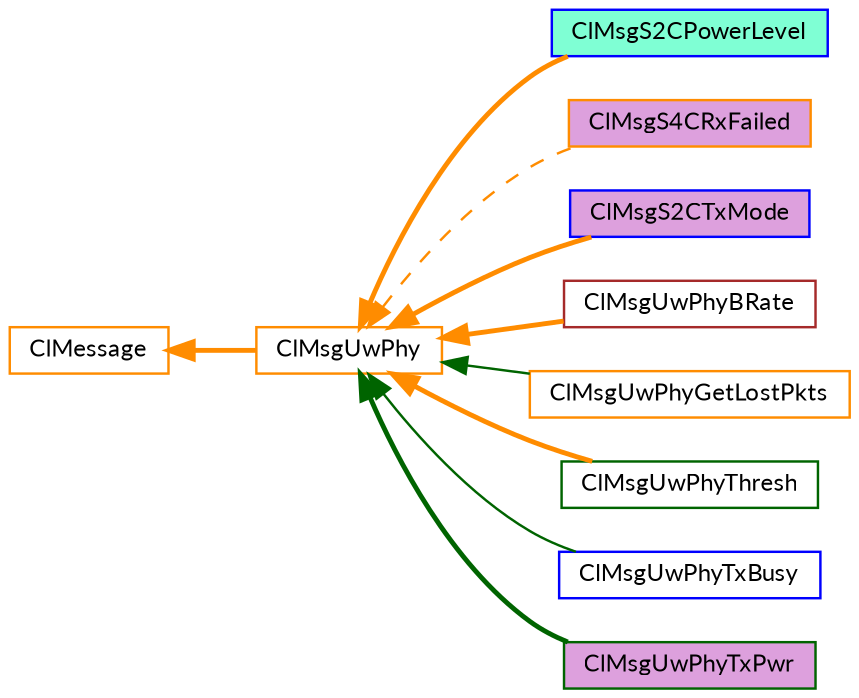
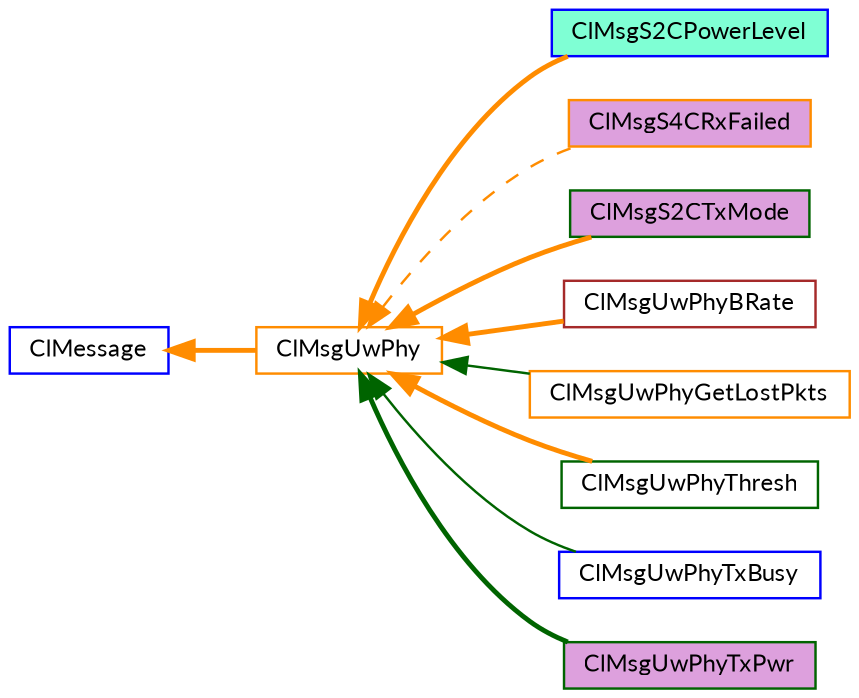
node "ClMsgS2CTxMode": color blue -> darkgreen
node "ClMessage": color darkorange -> blue
